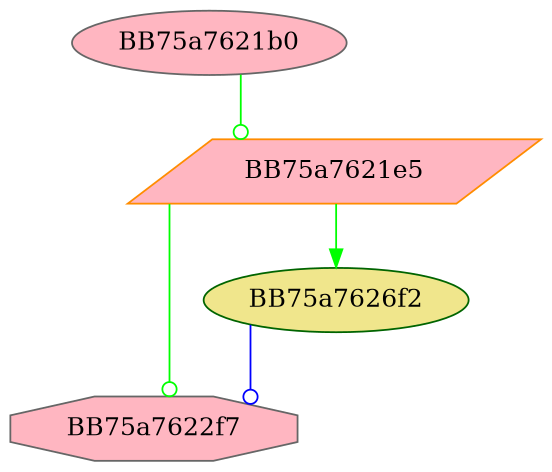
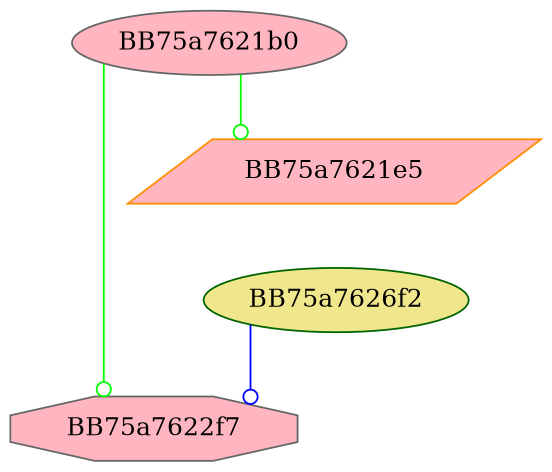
edge "BB75a7621e5" -> "BB75a7626f2": removed
edge "BB75a7621e5" -> "BB75a7622f7": now "BB75a7621b0" -> "BB75a7622f7"
